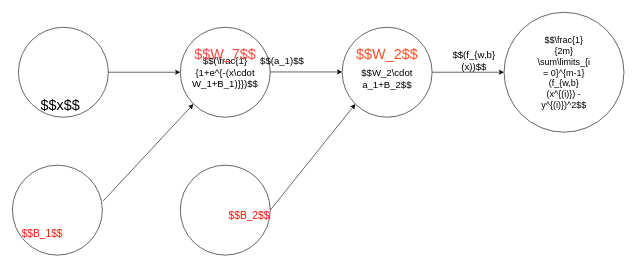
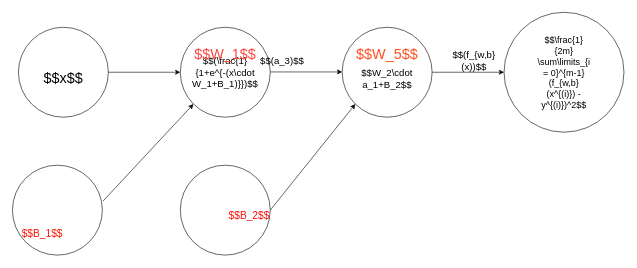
node "$$W_7$$": label "$$W_7$$" -> "$$W_1$$"
node "$$W_2$$": label "$$W_2$$" -> "$$W_5$$"
node "$$(a_1)$$": label "$$(a_1)$$" -> "$$(a_3)$$"
node "$$x$$": moved (60, 105) -> (63, 78)
